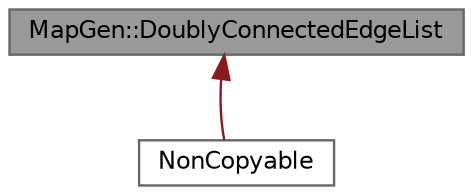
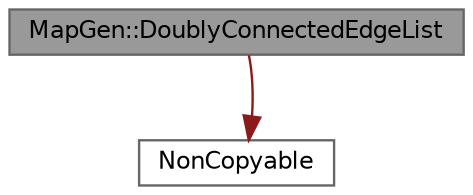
edge "NonCopyable" -> "MapGen::DoublyConnectedEdgeList": reversed
